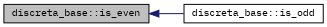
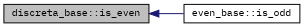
node "discreta_base::is_odd": label "discreta_base::is_odd" -> "even_base::is_odd"
